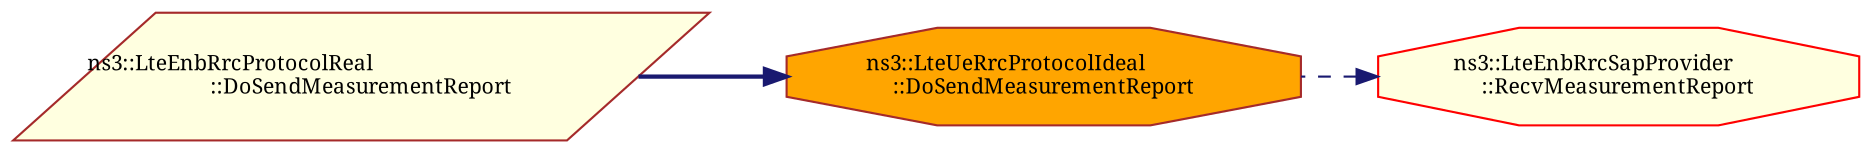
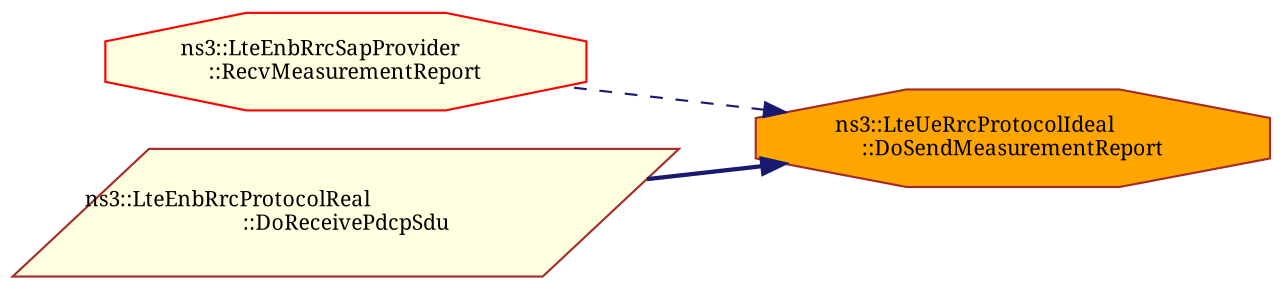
node "ns3::LteEnbRrcProtocolReal ::DoSendMeasurementReport": label "ns3::LteEnbRrcProtocolReal ::DoSendMeasurementReport" -> "ns3::LteEnbRrcProtocolReal ::DoReceivePdcpSdu"
edge "ns3::LteUeRrcProtocolIdeal ::DoSendMeasurementReport" -> "ns3::LteEnbRrcSapProvider ::RecvMeasurementReport": reversed
